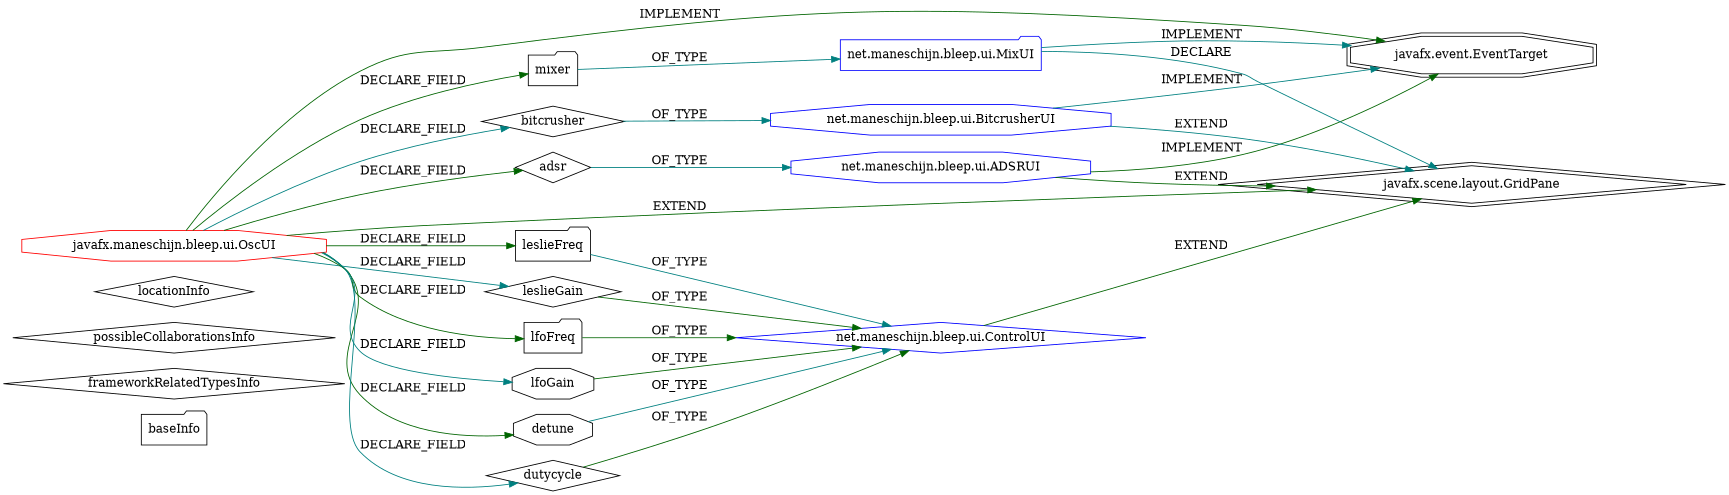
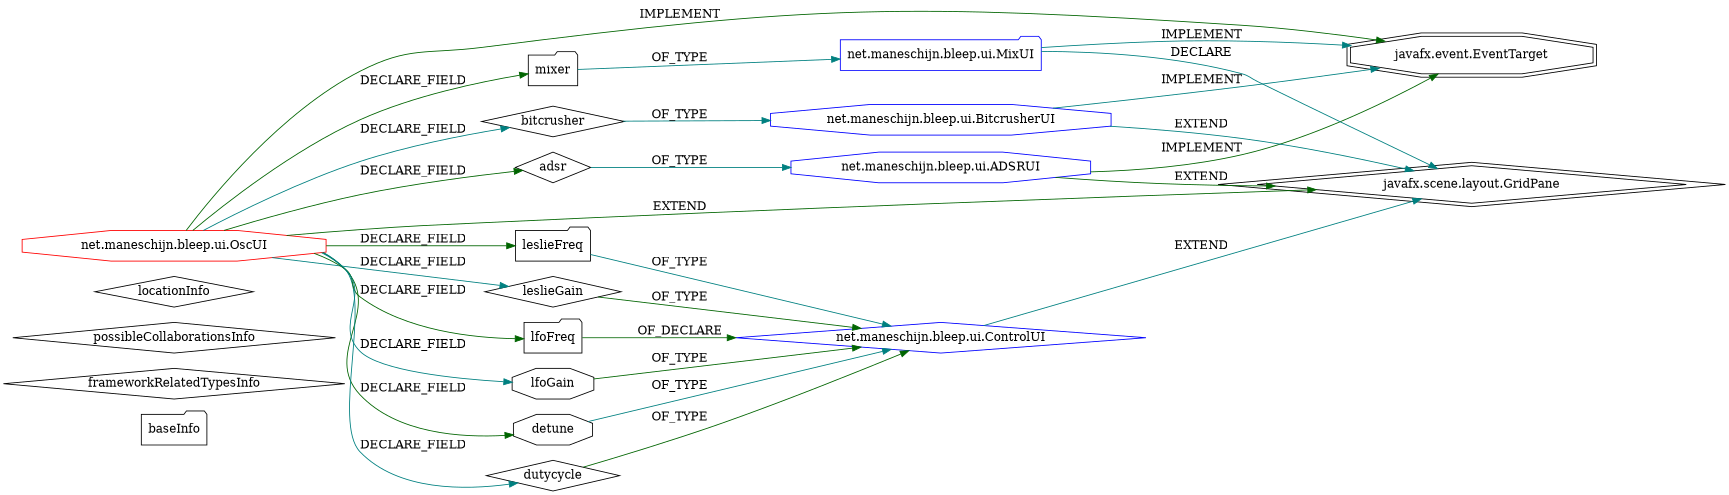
node "javafx.maneschijn.bleep.ui.OscUI": label "javafx.maneschijn.bleep.ui.OscUI" -> "net.maneschijn.bleep.ui.OscUI"
edge "net.maneschijn.bleep.ui.ControlUI" -> "javafx.scene.layout.GridPane": color darkgreen -> teal
edge "lfoFreq" -> "net.maneschijn.bleep.ui.ControlUI": label "OF_TYPE" -> "OF_DECLARE"
